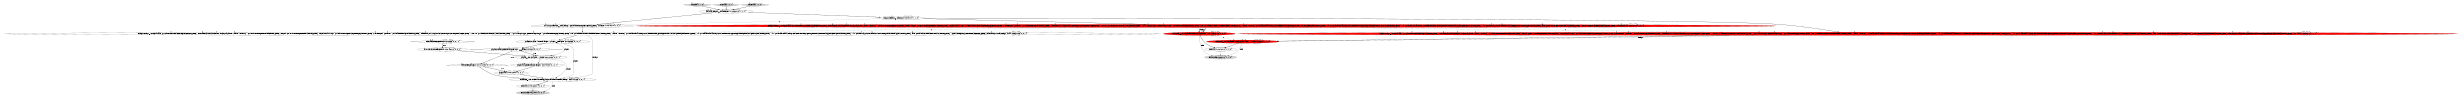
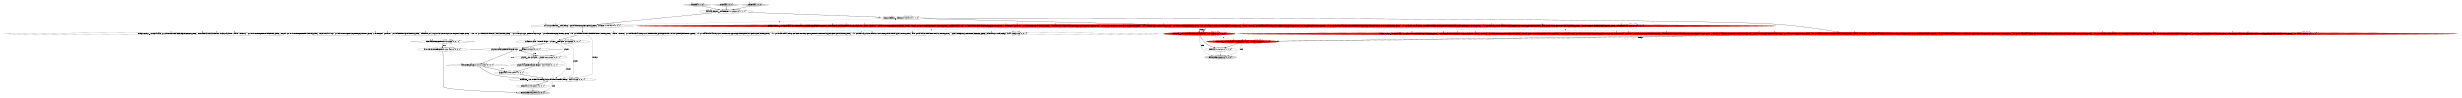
edge "throw new RuntimeException(e)@@@19@@@['0', '0', '1']" -> "plugins = new ArrayList<>(plugins)@@@8@@@['0', '0', '1']": now "throw new RuntimeException(e)@@@19@@@['0', '0', '1']" -> "return node@@@21@@@['0', '0', '1']"
